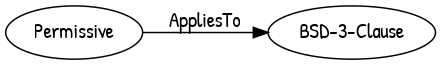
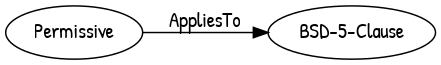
node "BSD-3-Clause": label "BSD-3-Clause" -> "BSD-5-Clause"
